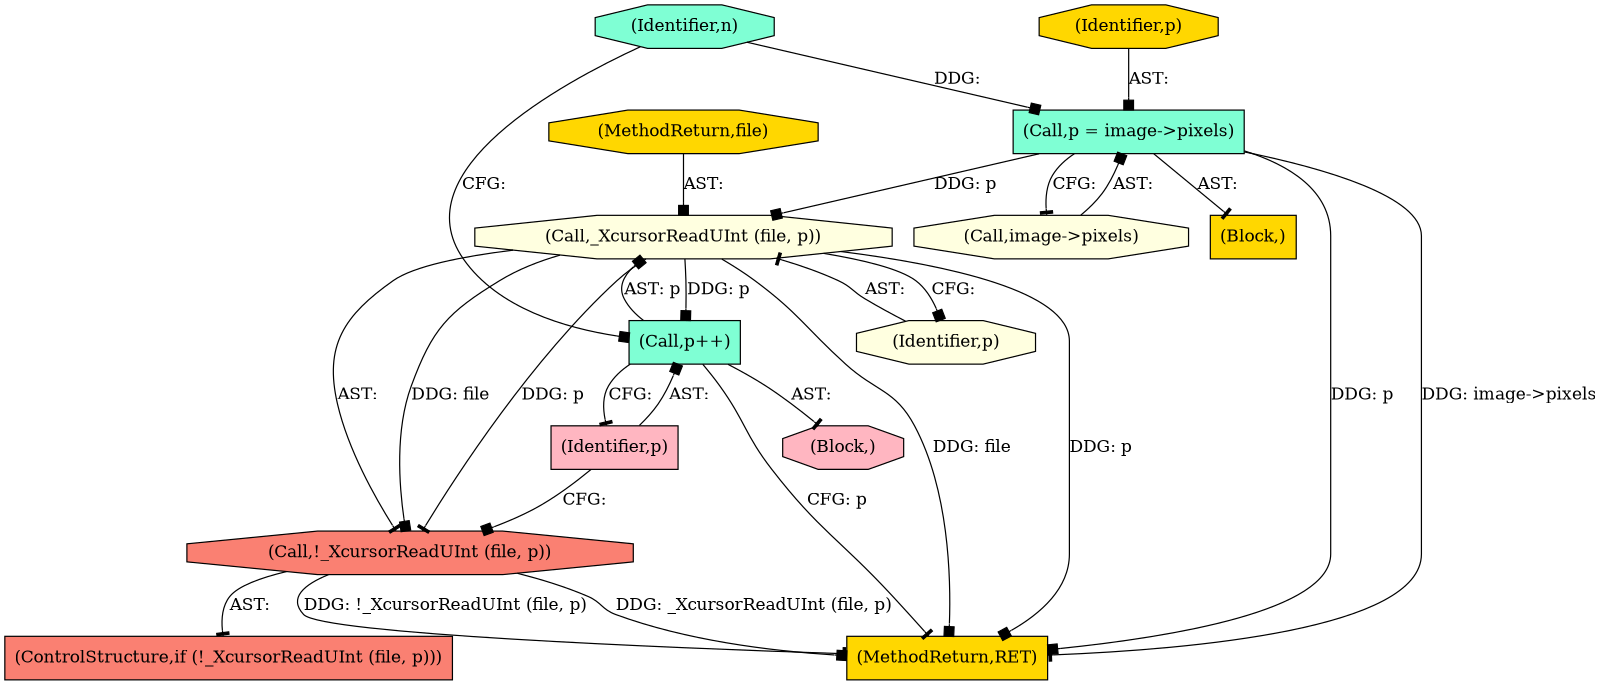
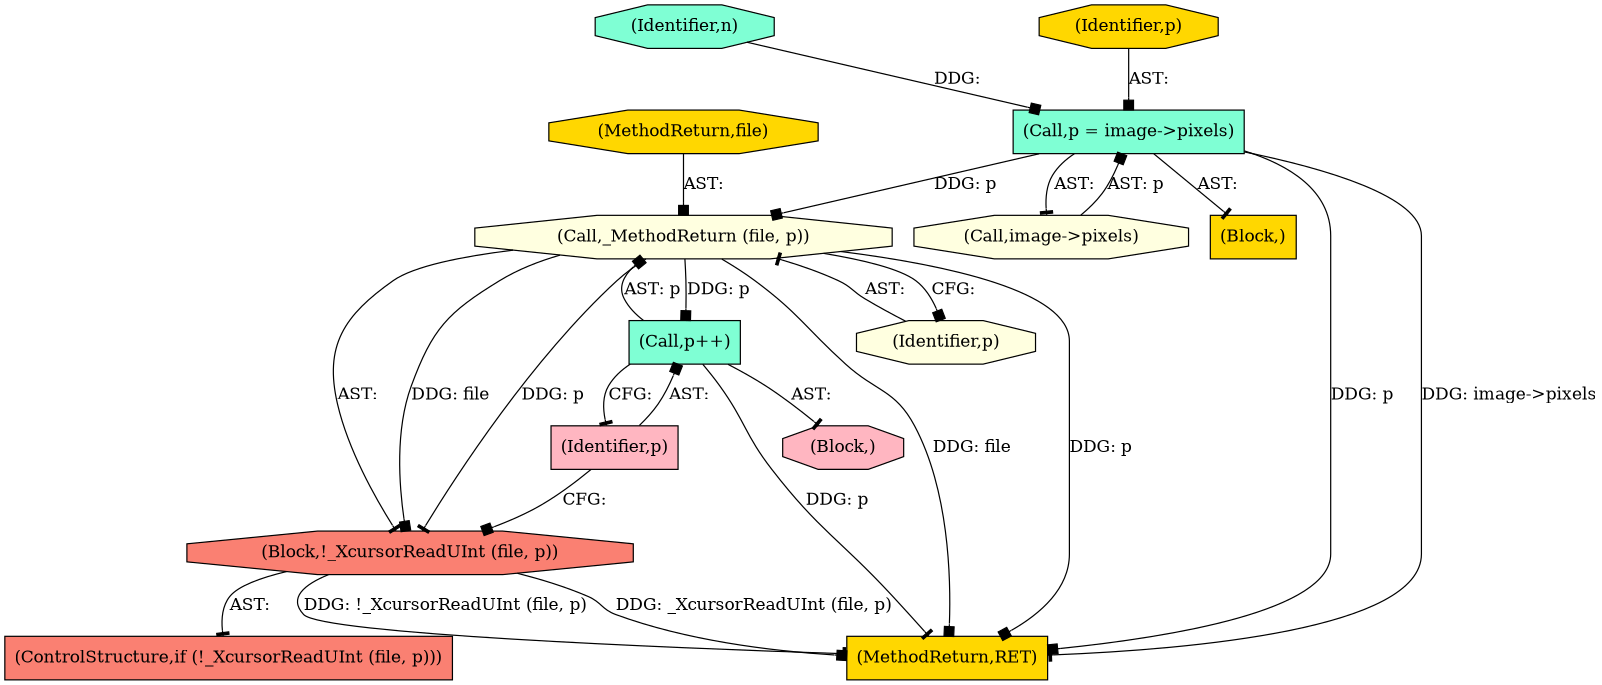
edge "(Call,p = image->pixels)" -> "(Call,image->pixels)": label "CFG: " -> "AST: "
edge "(Call,image->pixels)" -> "(Call,p = image->pixels)": label "AST: " -> "AST: p"
edge "(Identifier,n)" -> "(Call,p++)": removed, label "CFG:"
node "(Call,_XcursorReadUInt (file, p))": label "(Call,_XcursorReadUInt (file, p))" -> "(Call,_MethodReturn (file, p))"
edge "(Call,p++)" -> "(MethodReturn,RET)": label "CFG: p" -> "DDG: p"
node "(Call,!_XcursorReadUInt (file, p))": label "(Call,!_XcursorReadUInt (file, p))" -> "(Block,!_XcursorReadUInt (file, p))"
